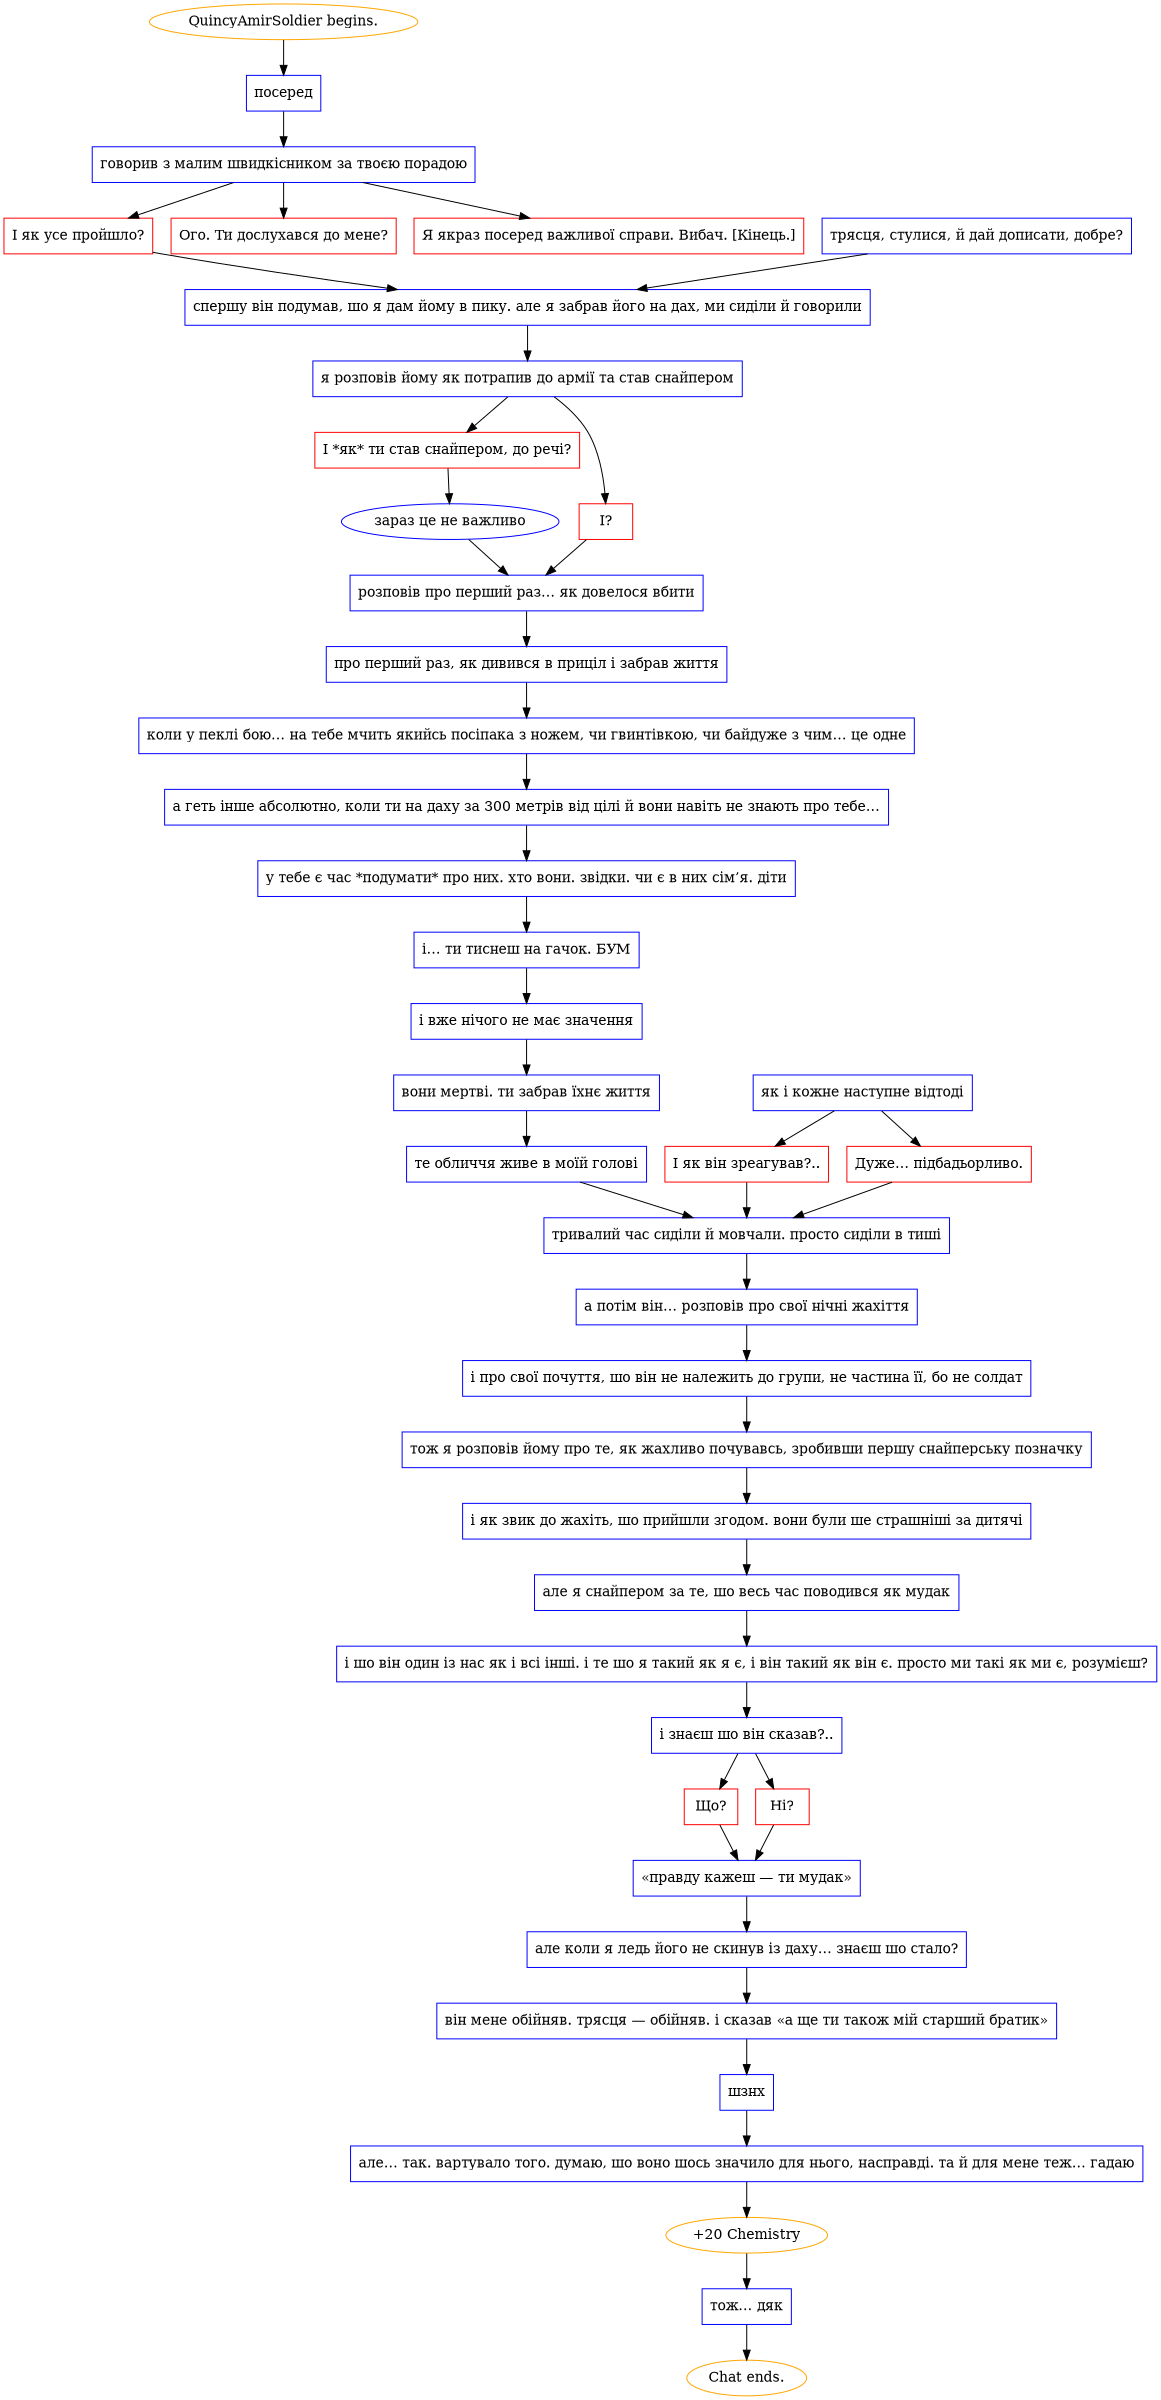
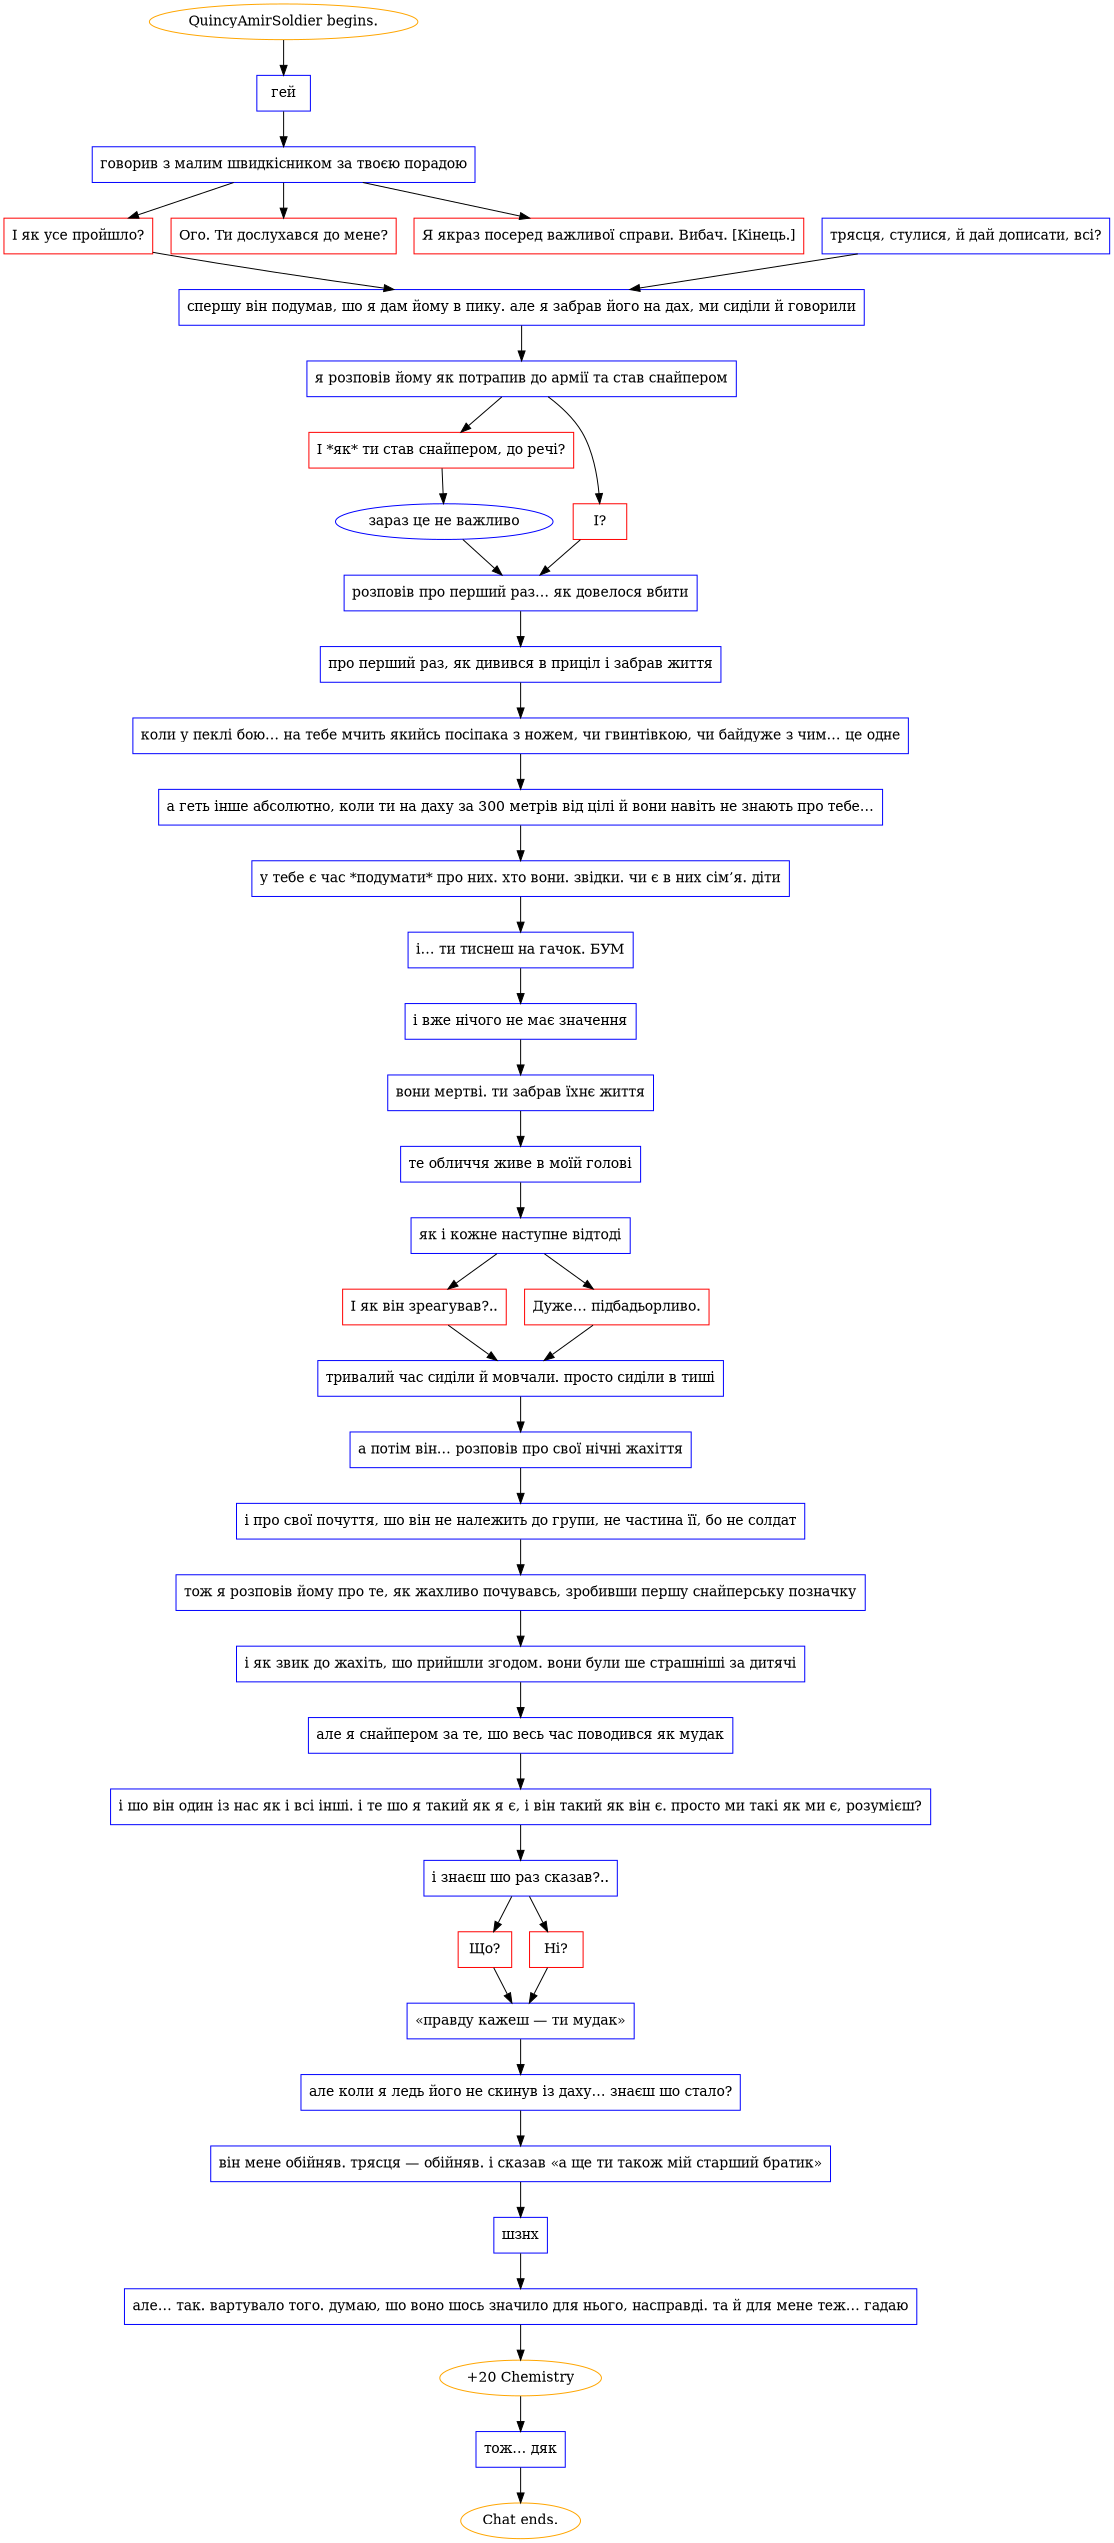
node "посеред": label "посеред" -> "гей"
node "трясця, стулися, й дай дописати, добре?": label "трясця, стулися, й дай дописати, добре?" -> "трясця, стулися, й дай дописати, всі?"
edge "те обличчя живе в моїй голові" -> "тривалий час сиділи й мовчали. просто сиділи в тиші": now "те обличчя живе в моїй голові" -> "як і кожне наступне відтоді"
node "і знаєш шо він сказав?..": label "і знаєш шо він сказав?.." -> "і знаєш шо раз сказав?.."
